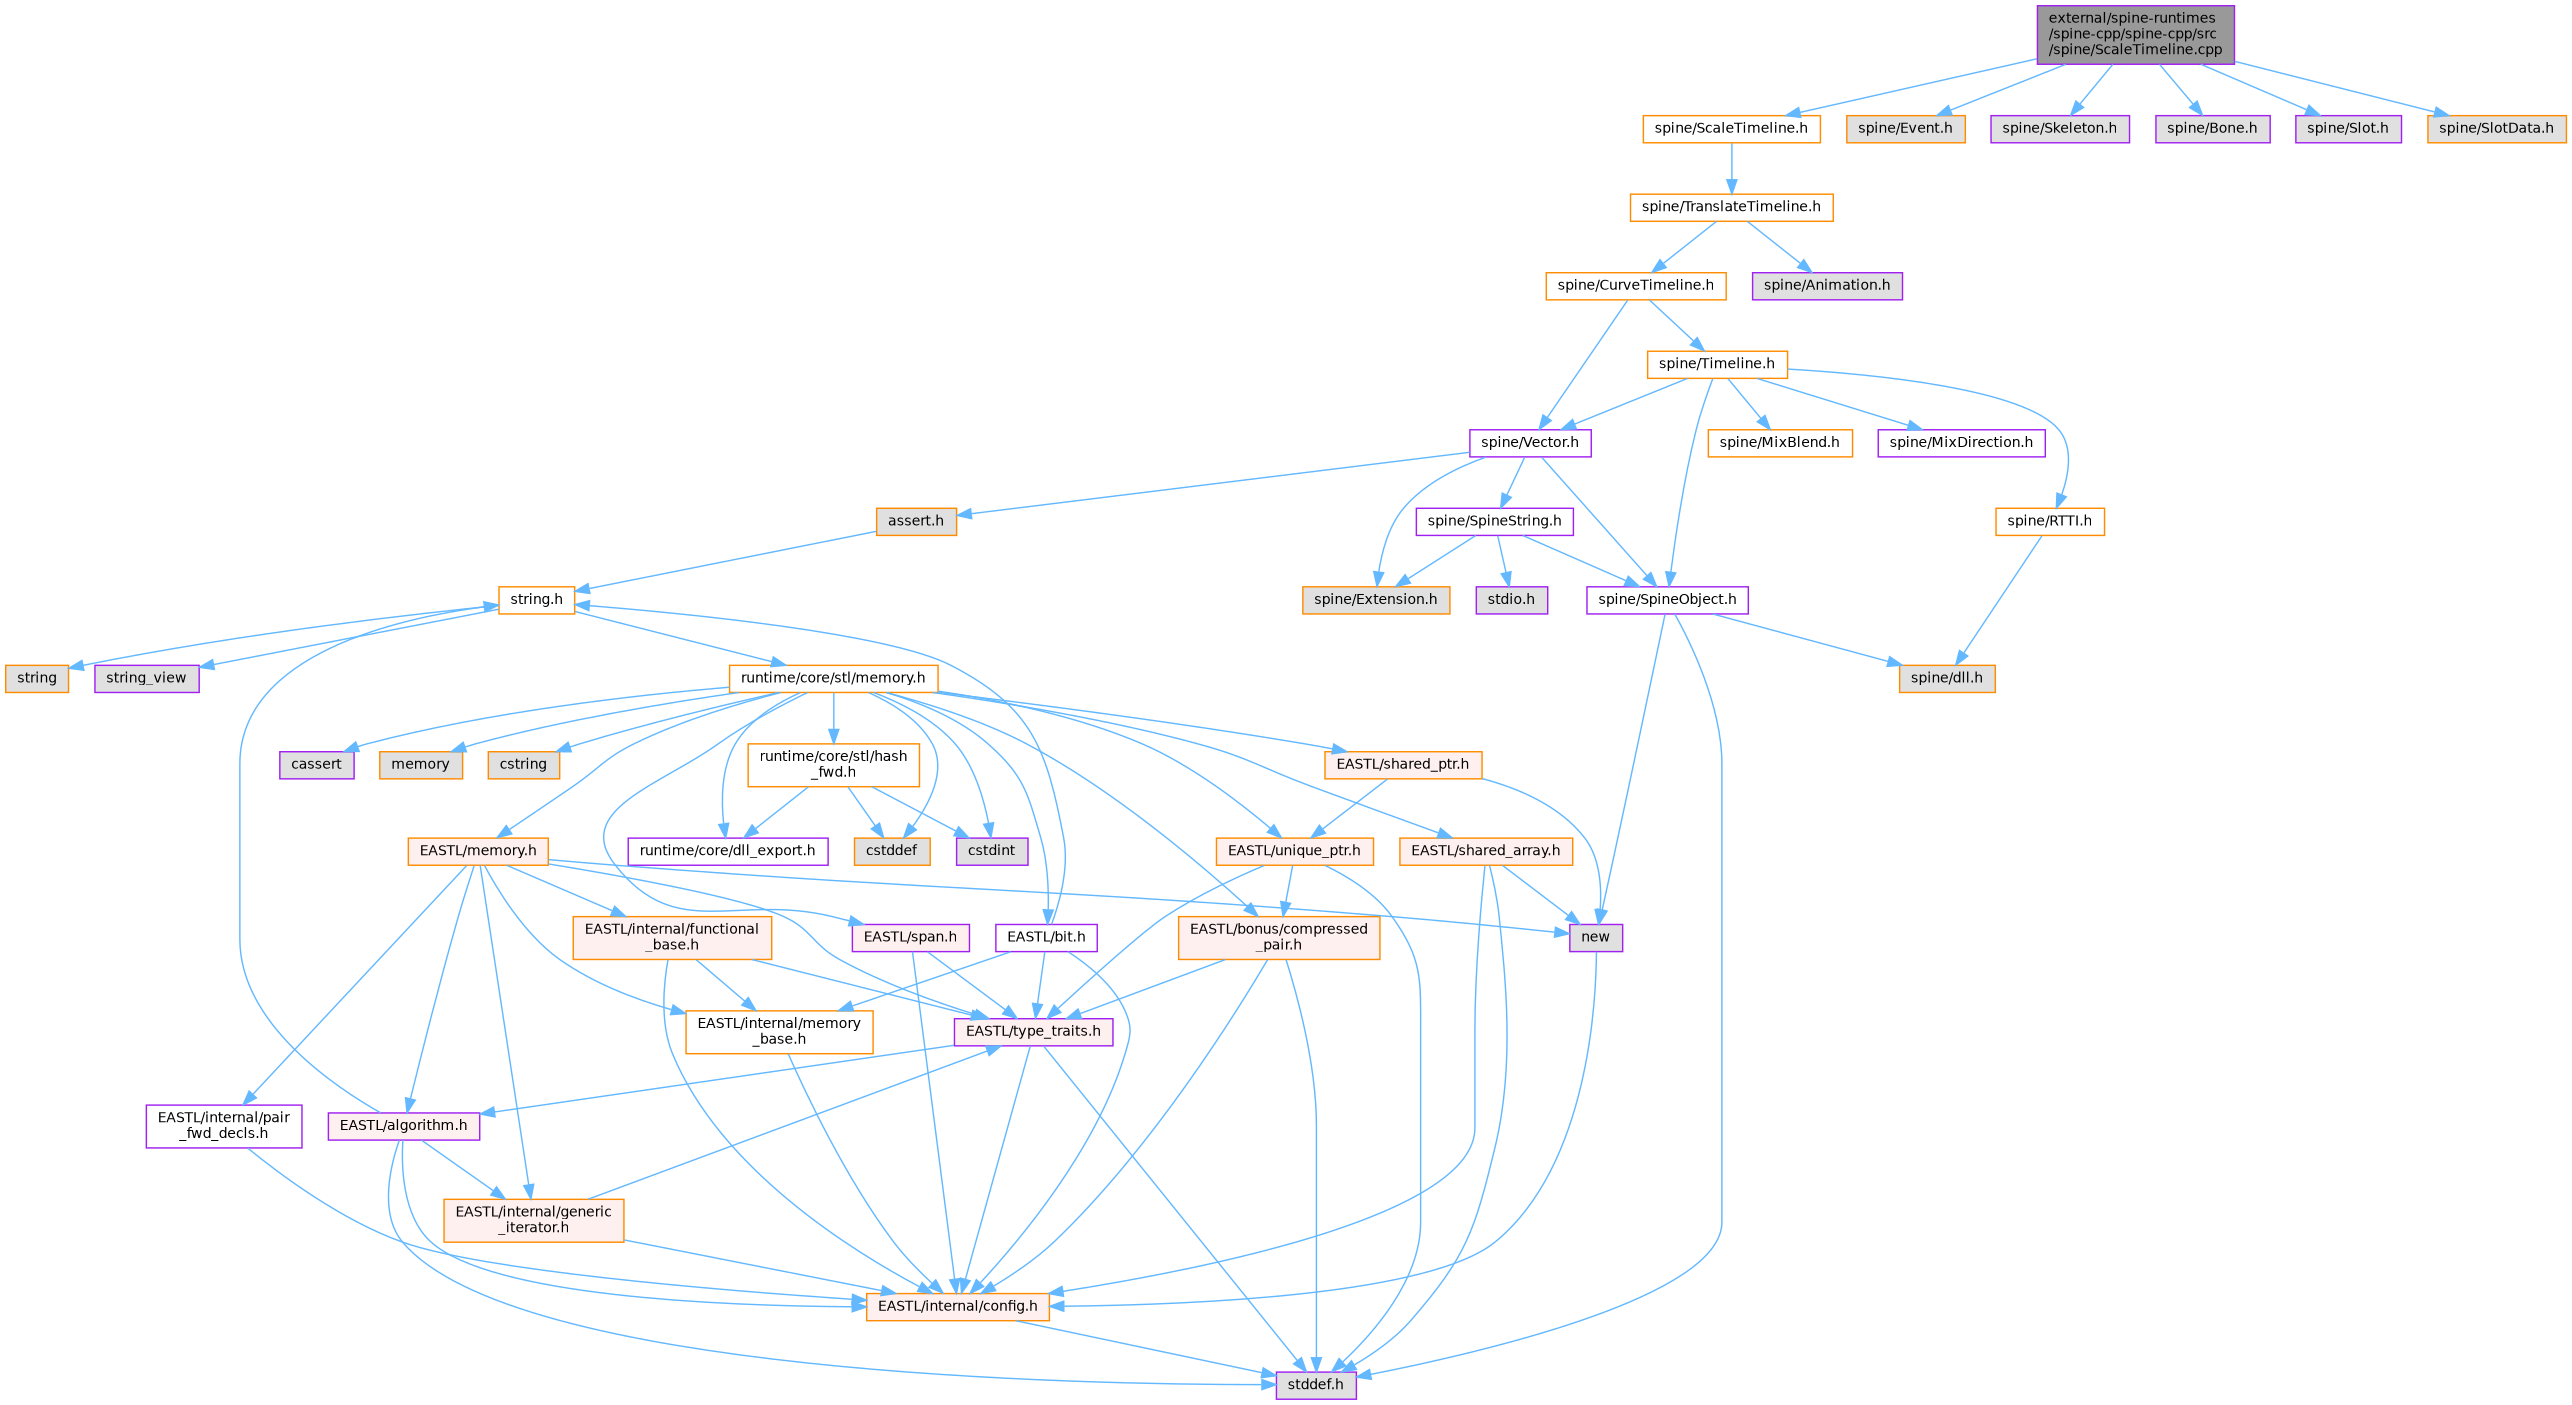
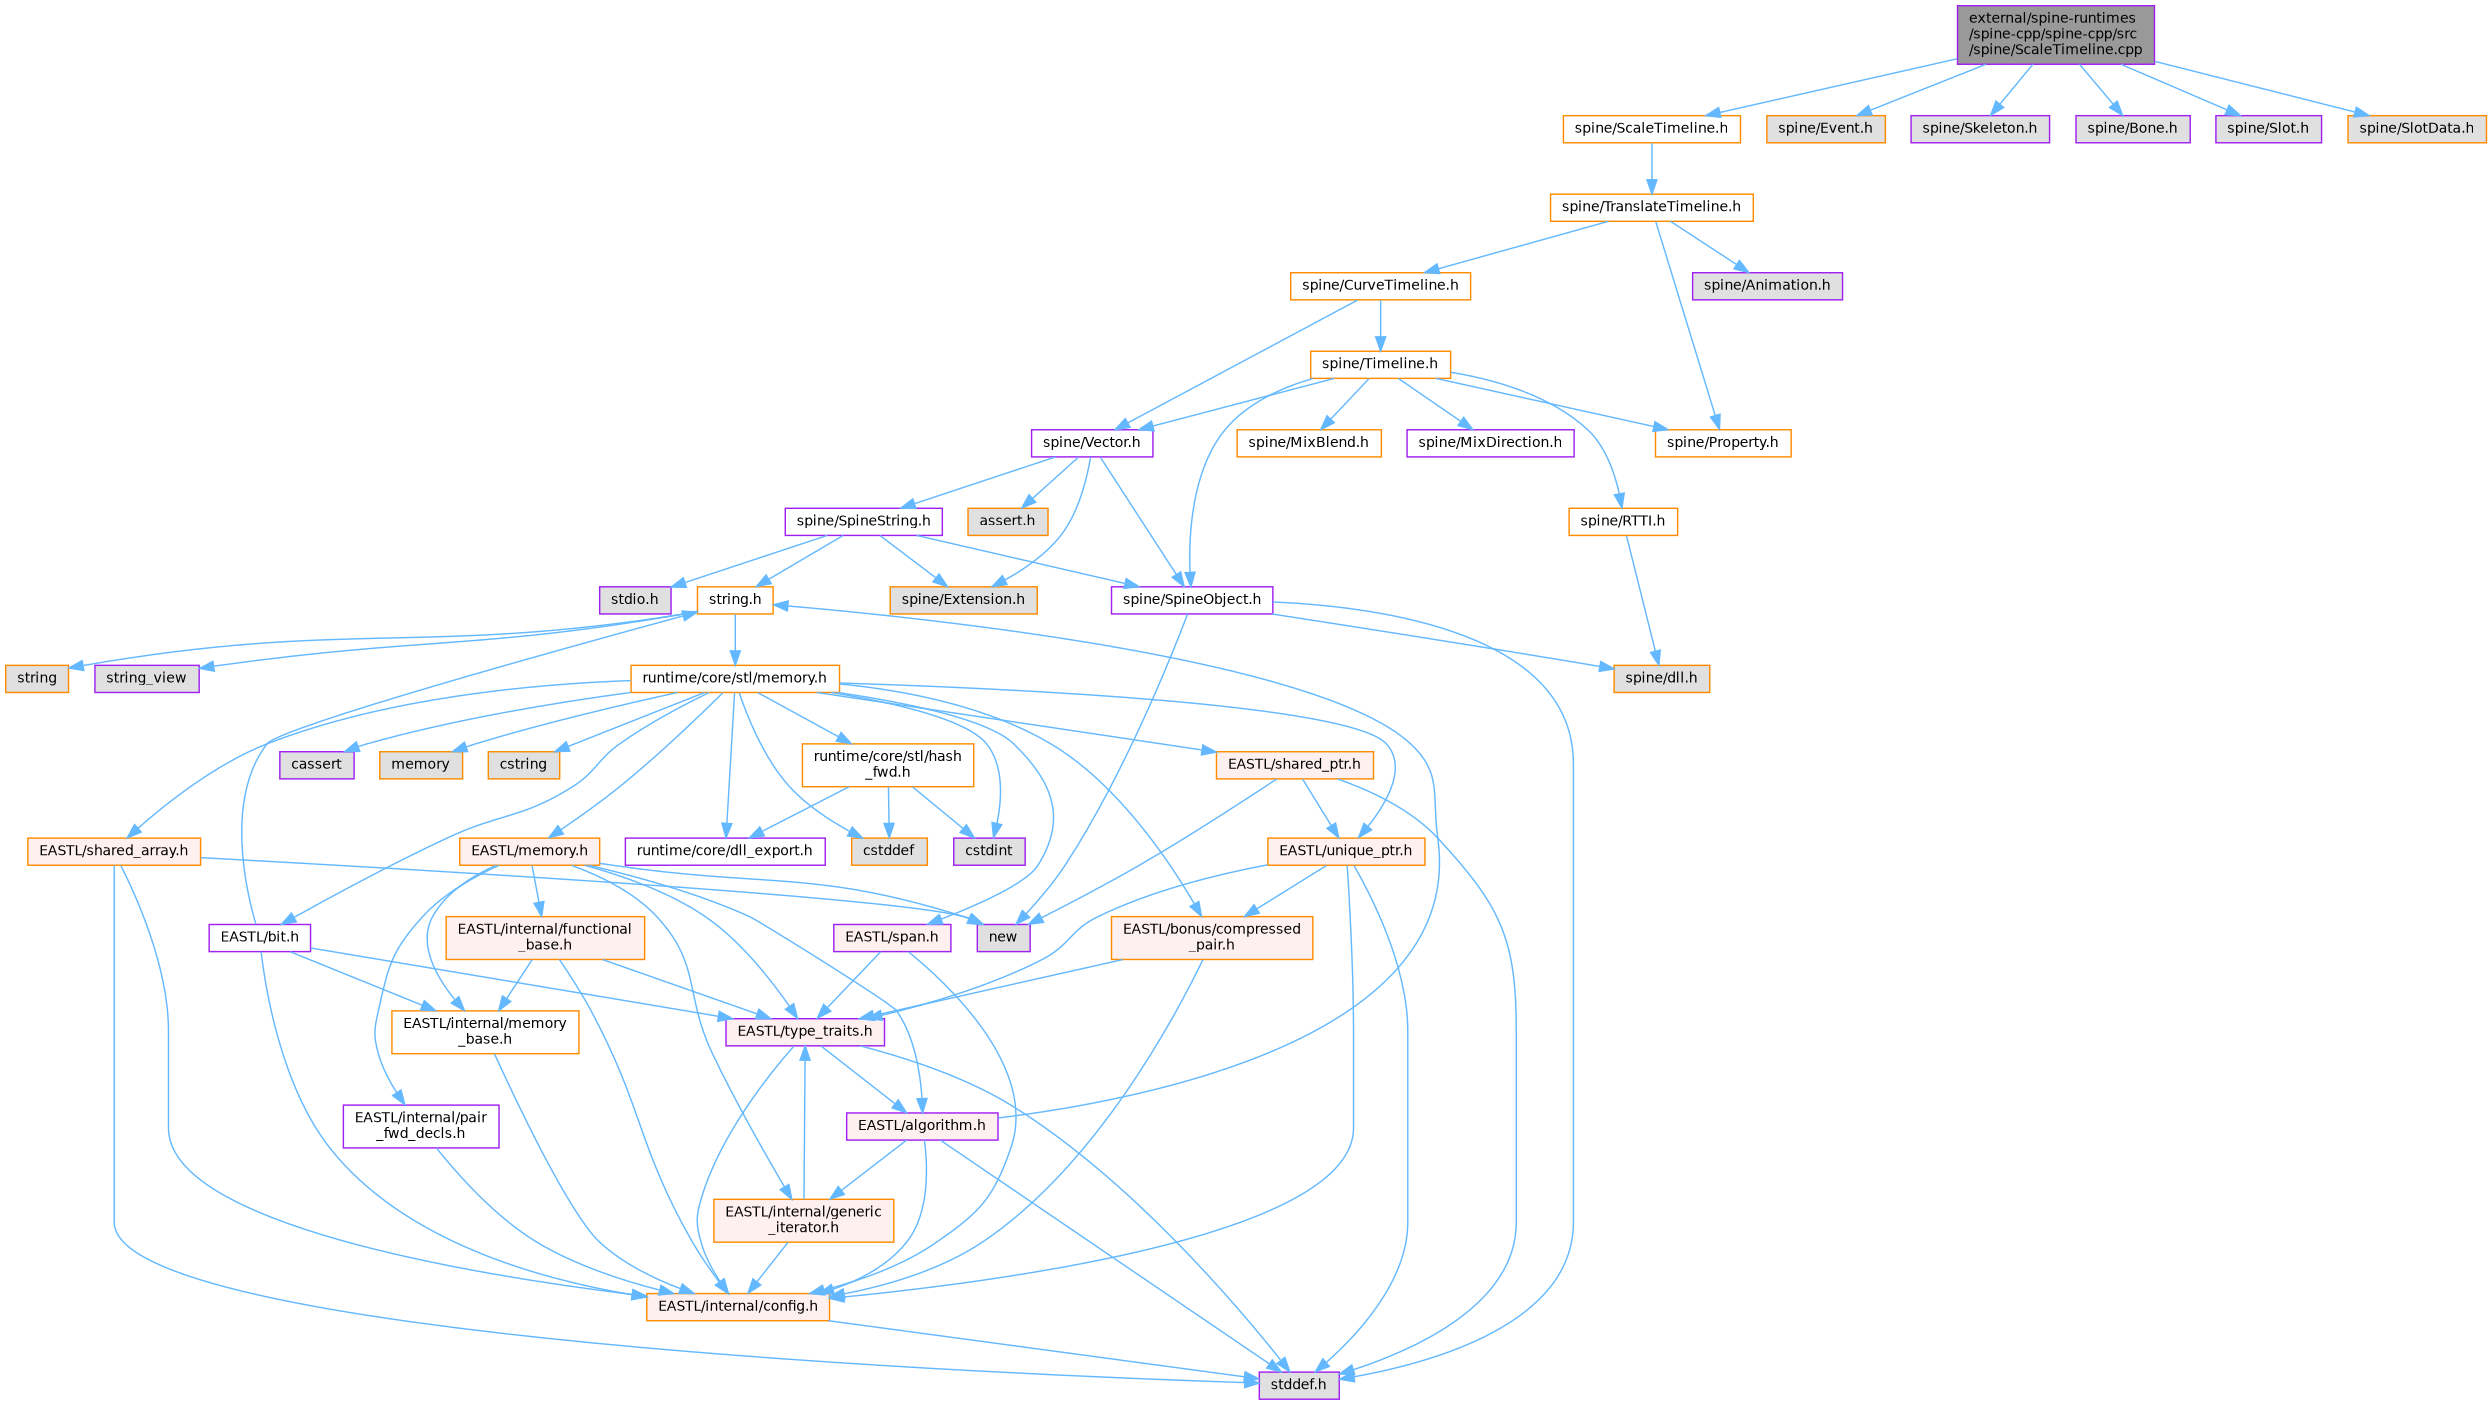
node "spine/Property.h": added
edge "assert.h" -> "string.h": now "spine/SpineString.h" -> "string.h"
edge "EASTL/bonus/compressed _pair.h" -> "stddef.h": now "EASTL/shared_ptr.h" -> "stddef.h"
edge "new" -> "EASTL/internal/config.h": now "EASTL/unique_ptr.h" -> "EASTL/internal/config.h"
